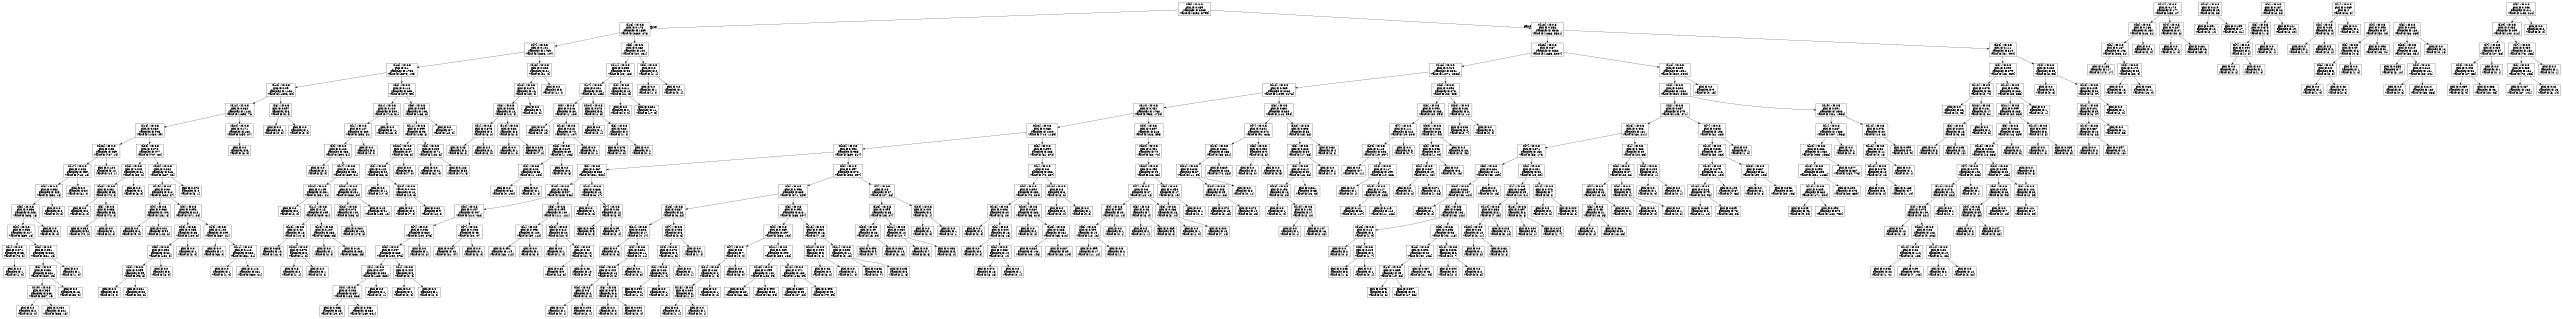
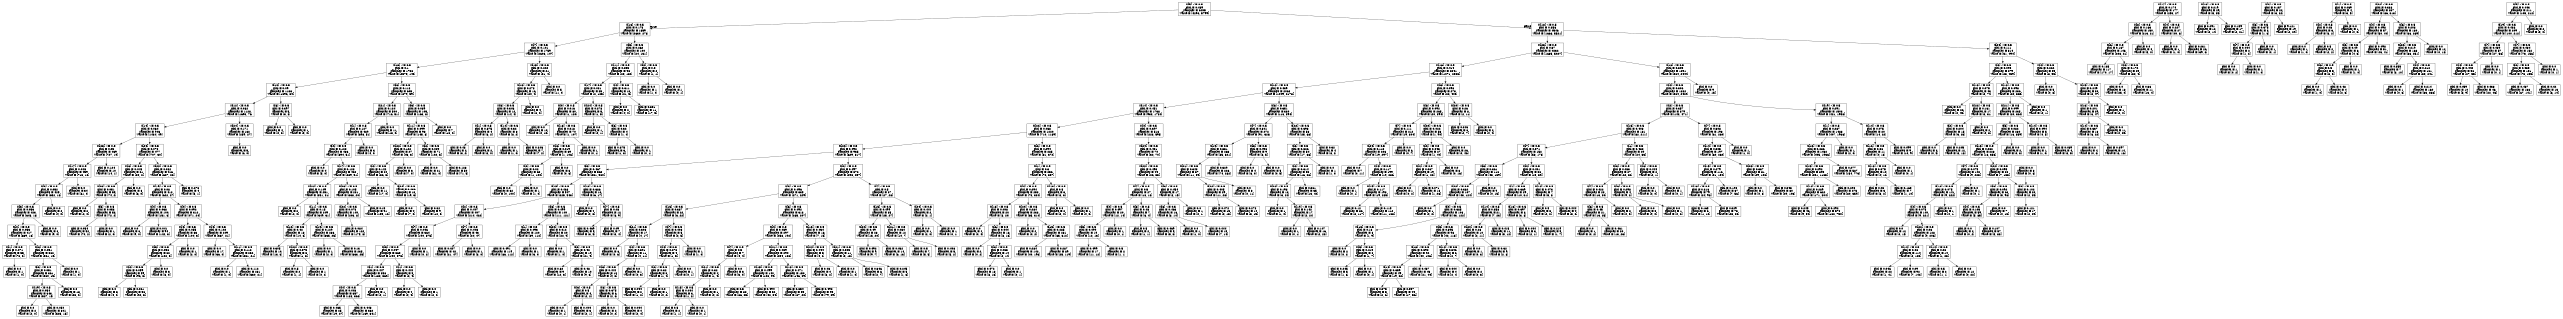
node "X[1] <= 0.5 gini = 0.469 gini = 4 value = [3, 5]": label "X[1] <= 0.5 gini = 0.469 gini = 4 value = [3, 5]" -> "X[1] <= 0.5 gini = 0.469 samples = 4 value = [3, 5]"
node "X[22] <= 0.5 gini = 0.338 samples = 237 value = [86, 313]": added
edge "X[1] <= 0.5 gini = 0.369 samples = 29 value = [10, 31]" -> "X[13] <= 0.5 gini = 0.397 samples = 8 value = [3, 8]": removed
edge "X[7] <= 0.5 gini = 0.5 samples = 27 value = [18, 18]" -> "X[6] <= 0.5 gini = 0.463 samples = 16 value = [8, 14]": now "X[7] <= 0.5 gini = 0.5 samples = 27 value = [18, 18]" -> "X[3] <= 0.5 gini = 0.48 samples = 7 value = [6, 4]"
